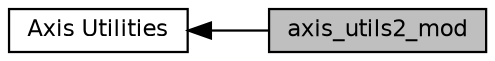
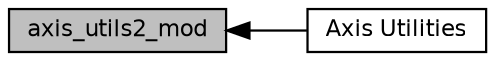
edge "axis_utils2_mod" -> "Axis Utilities": reversed
